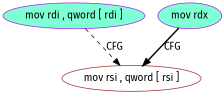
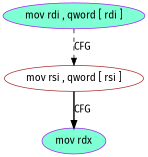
edge "mov rdx" -> "mov rsi , qword [ rsi ]": reversed
